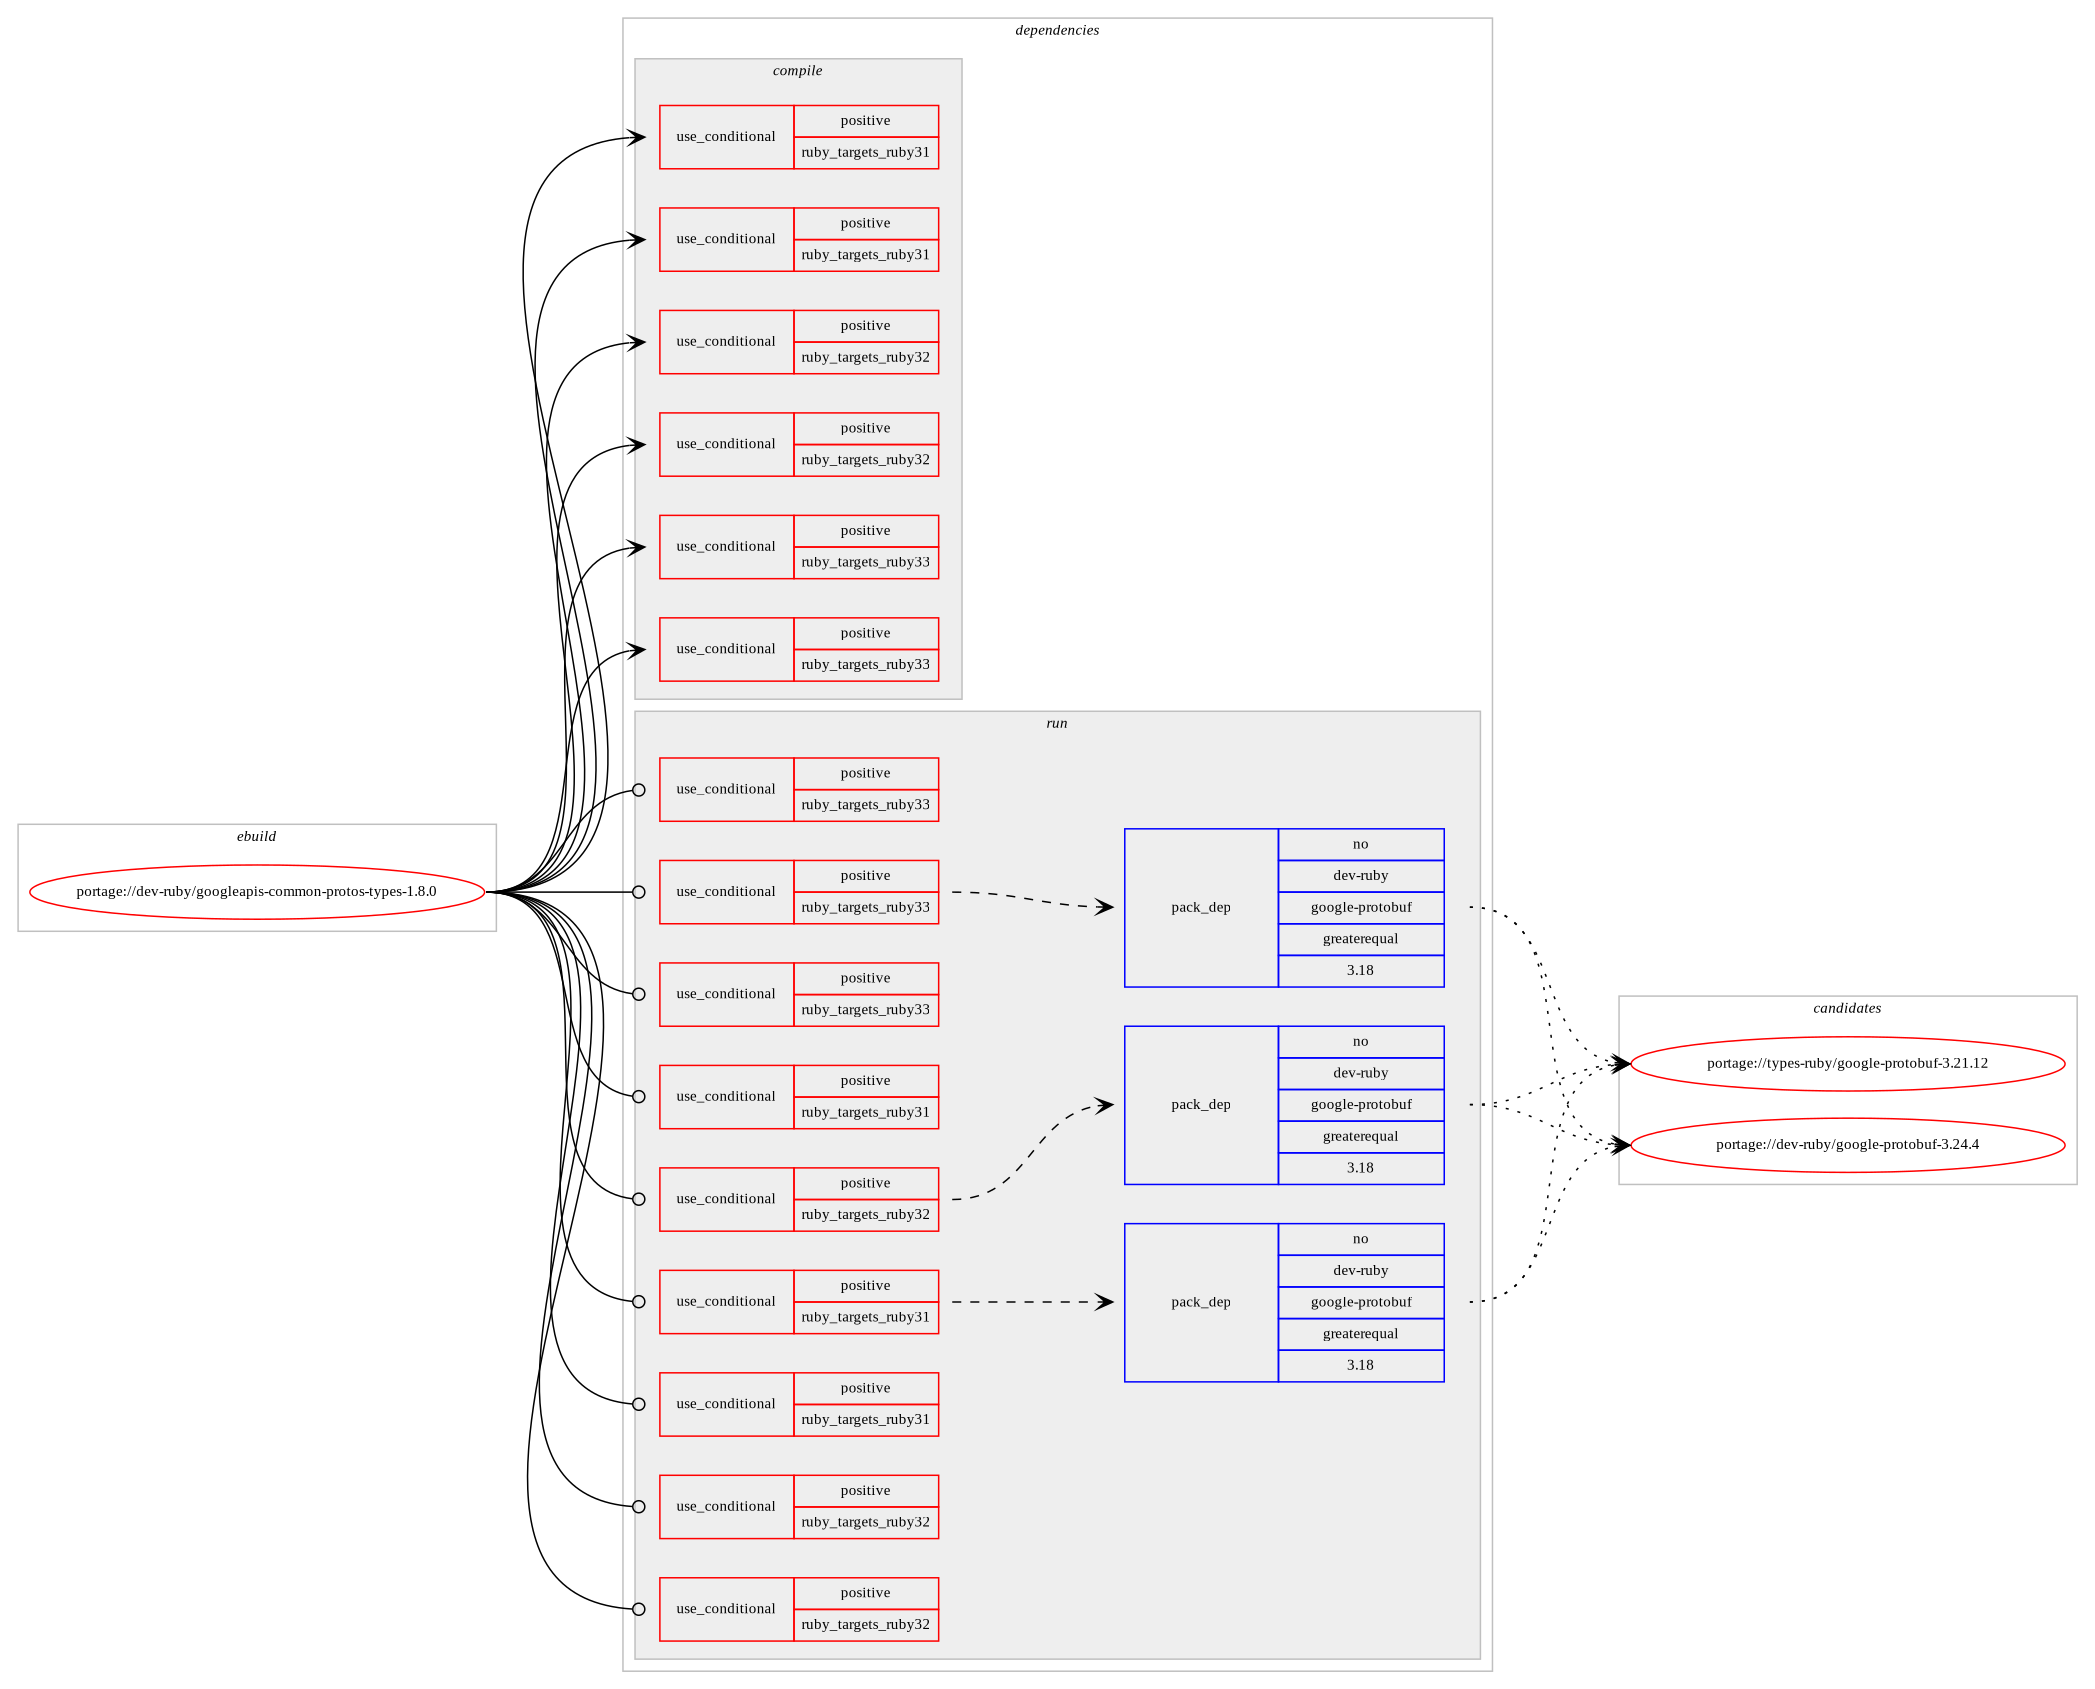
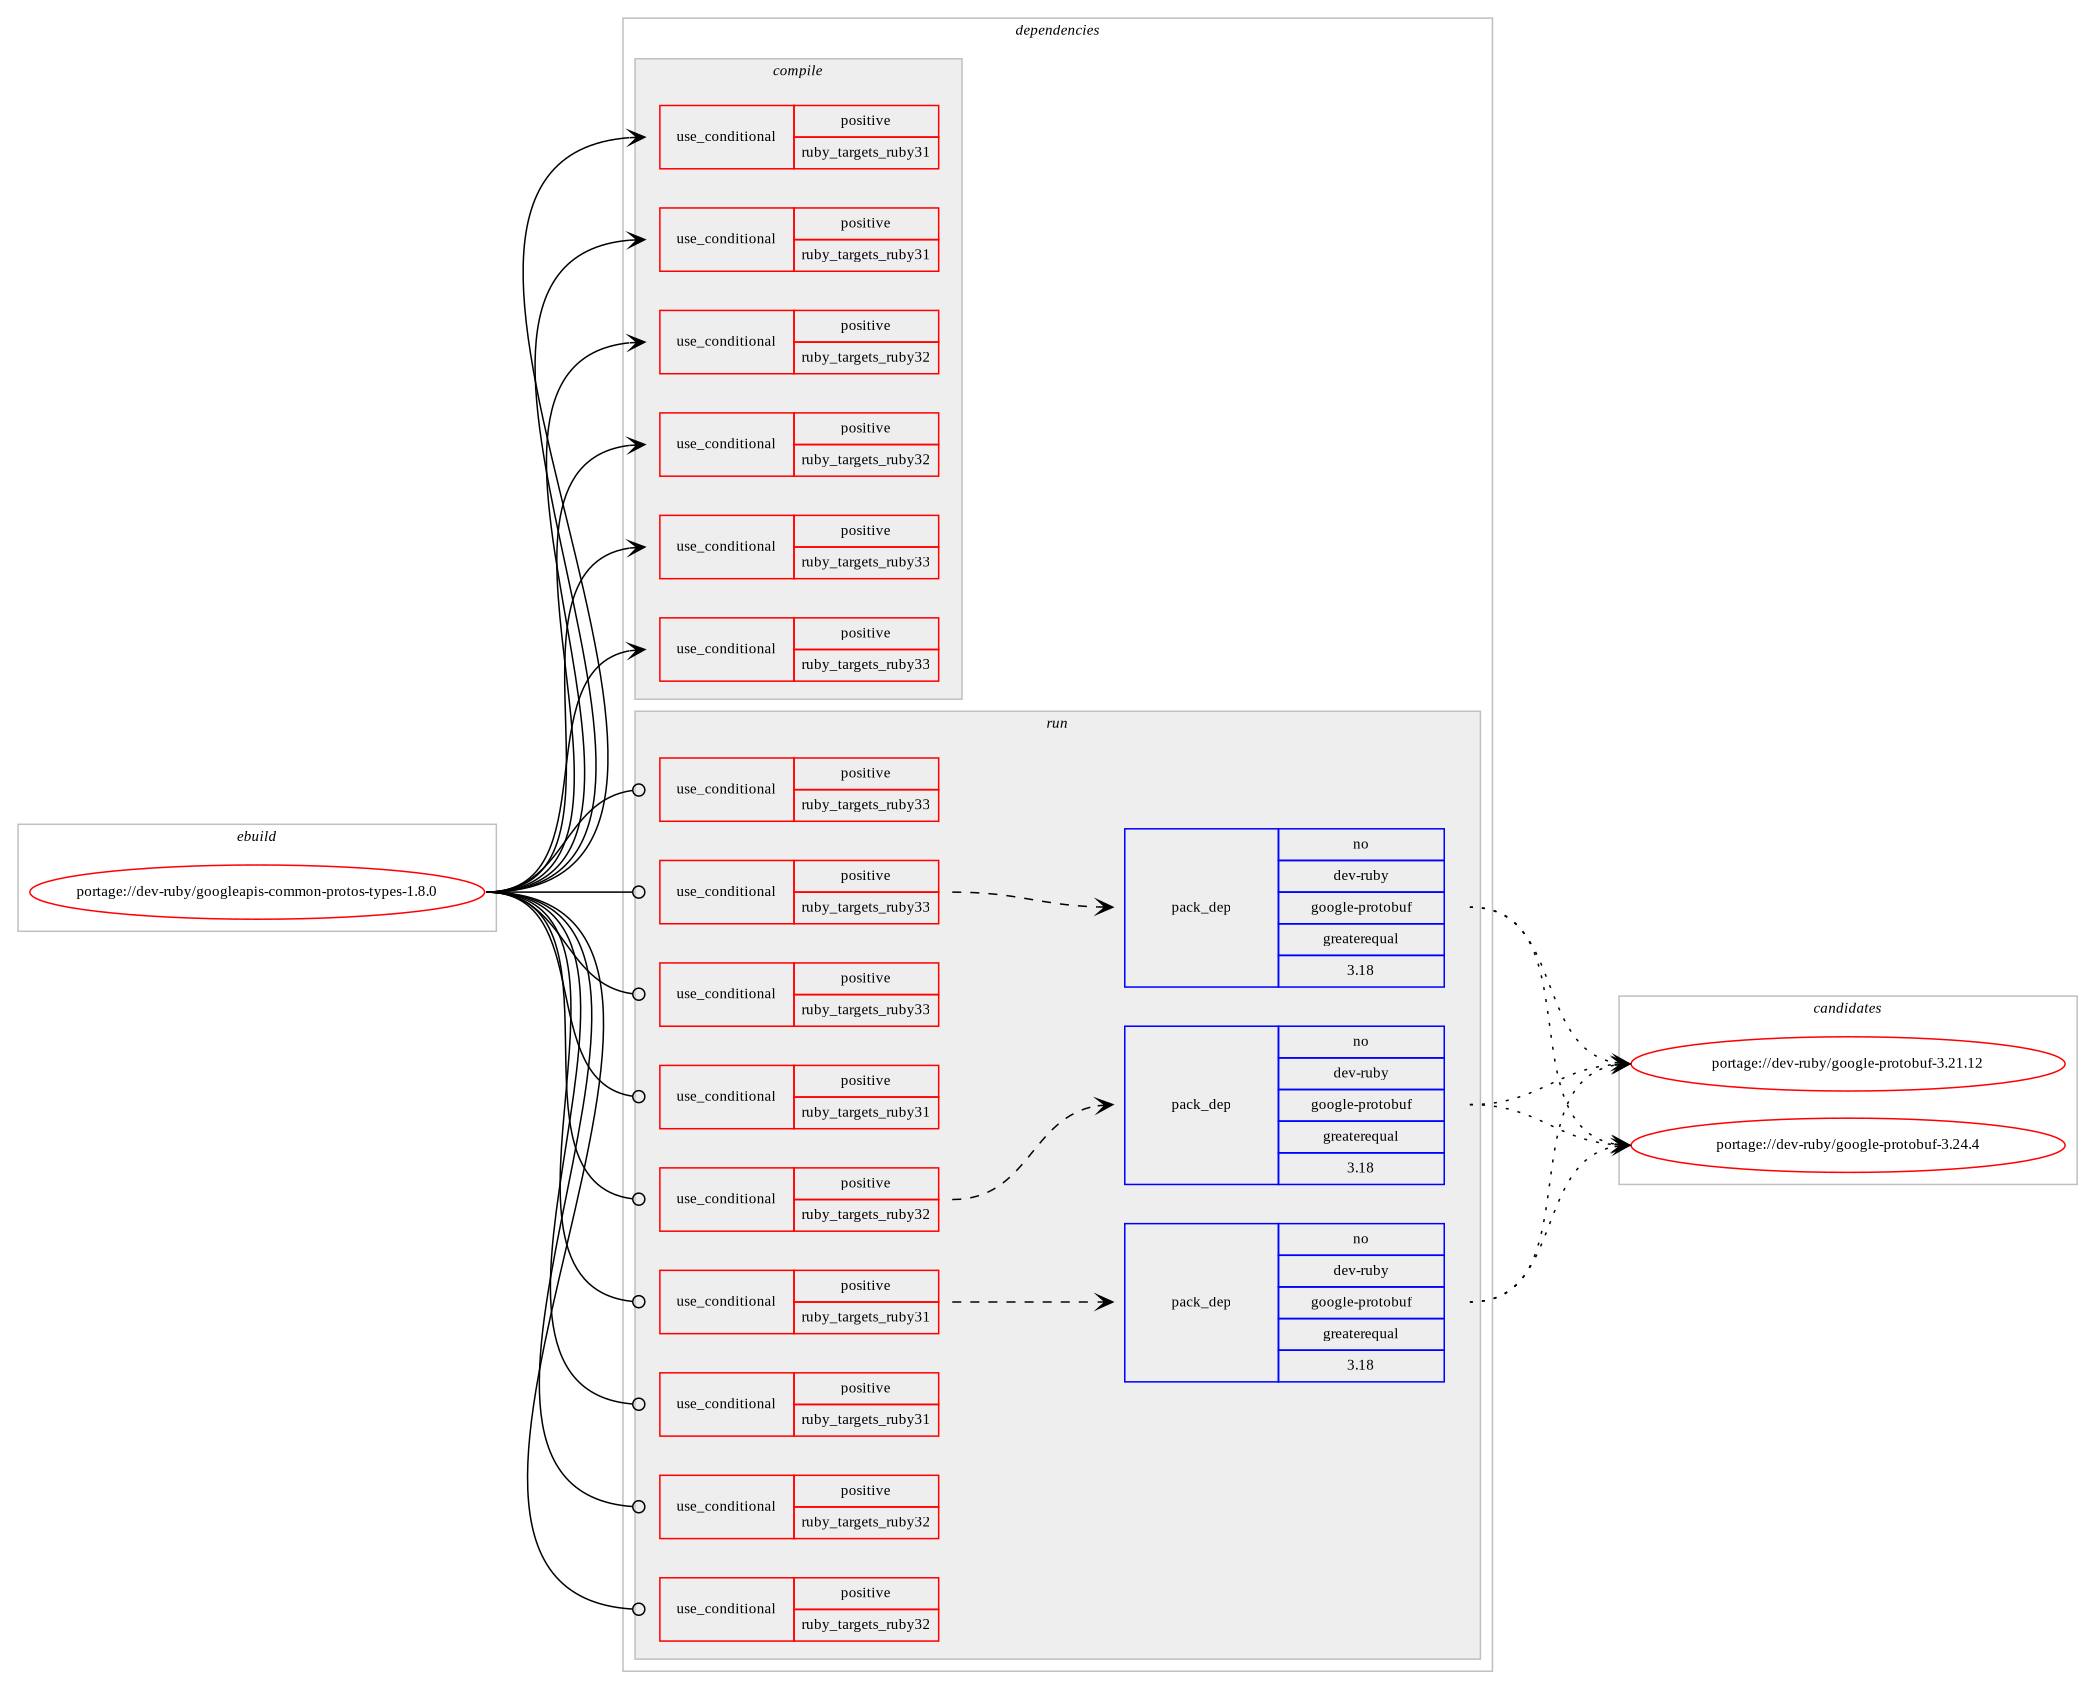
node "portage://types-ruby/google-protobuf-3.21.12": label "portage://types-ruby/google-protobuf-3.21.12" -> "portage://dev-ruby/google-protobuf-3.21.12"
